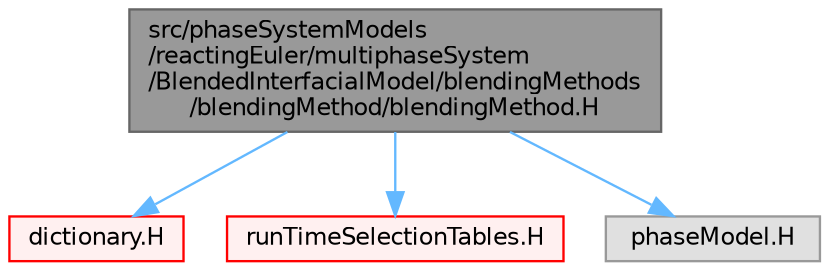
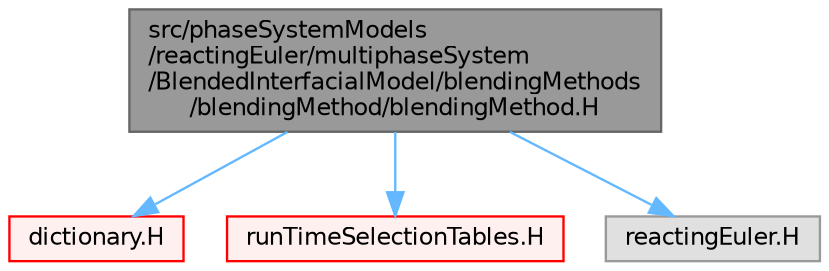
node "phaseModel.H": label "phaseModel.H" -> "reactingEuler.H"
